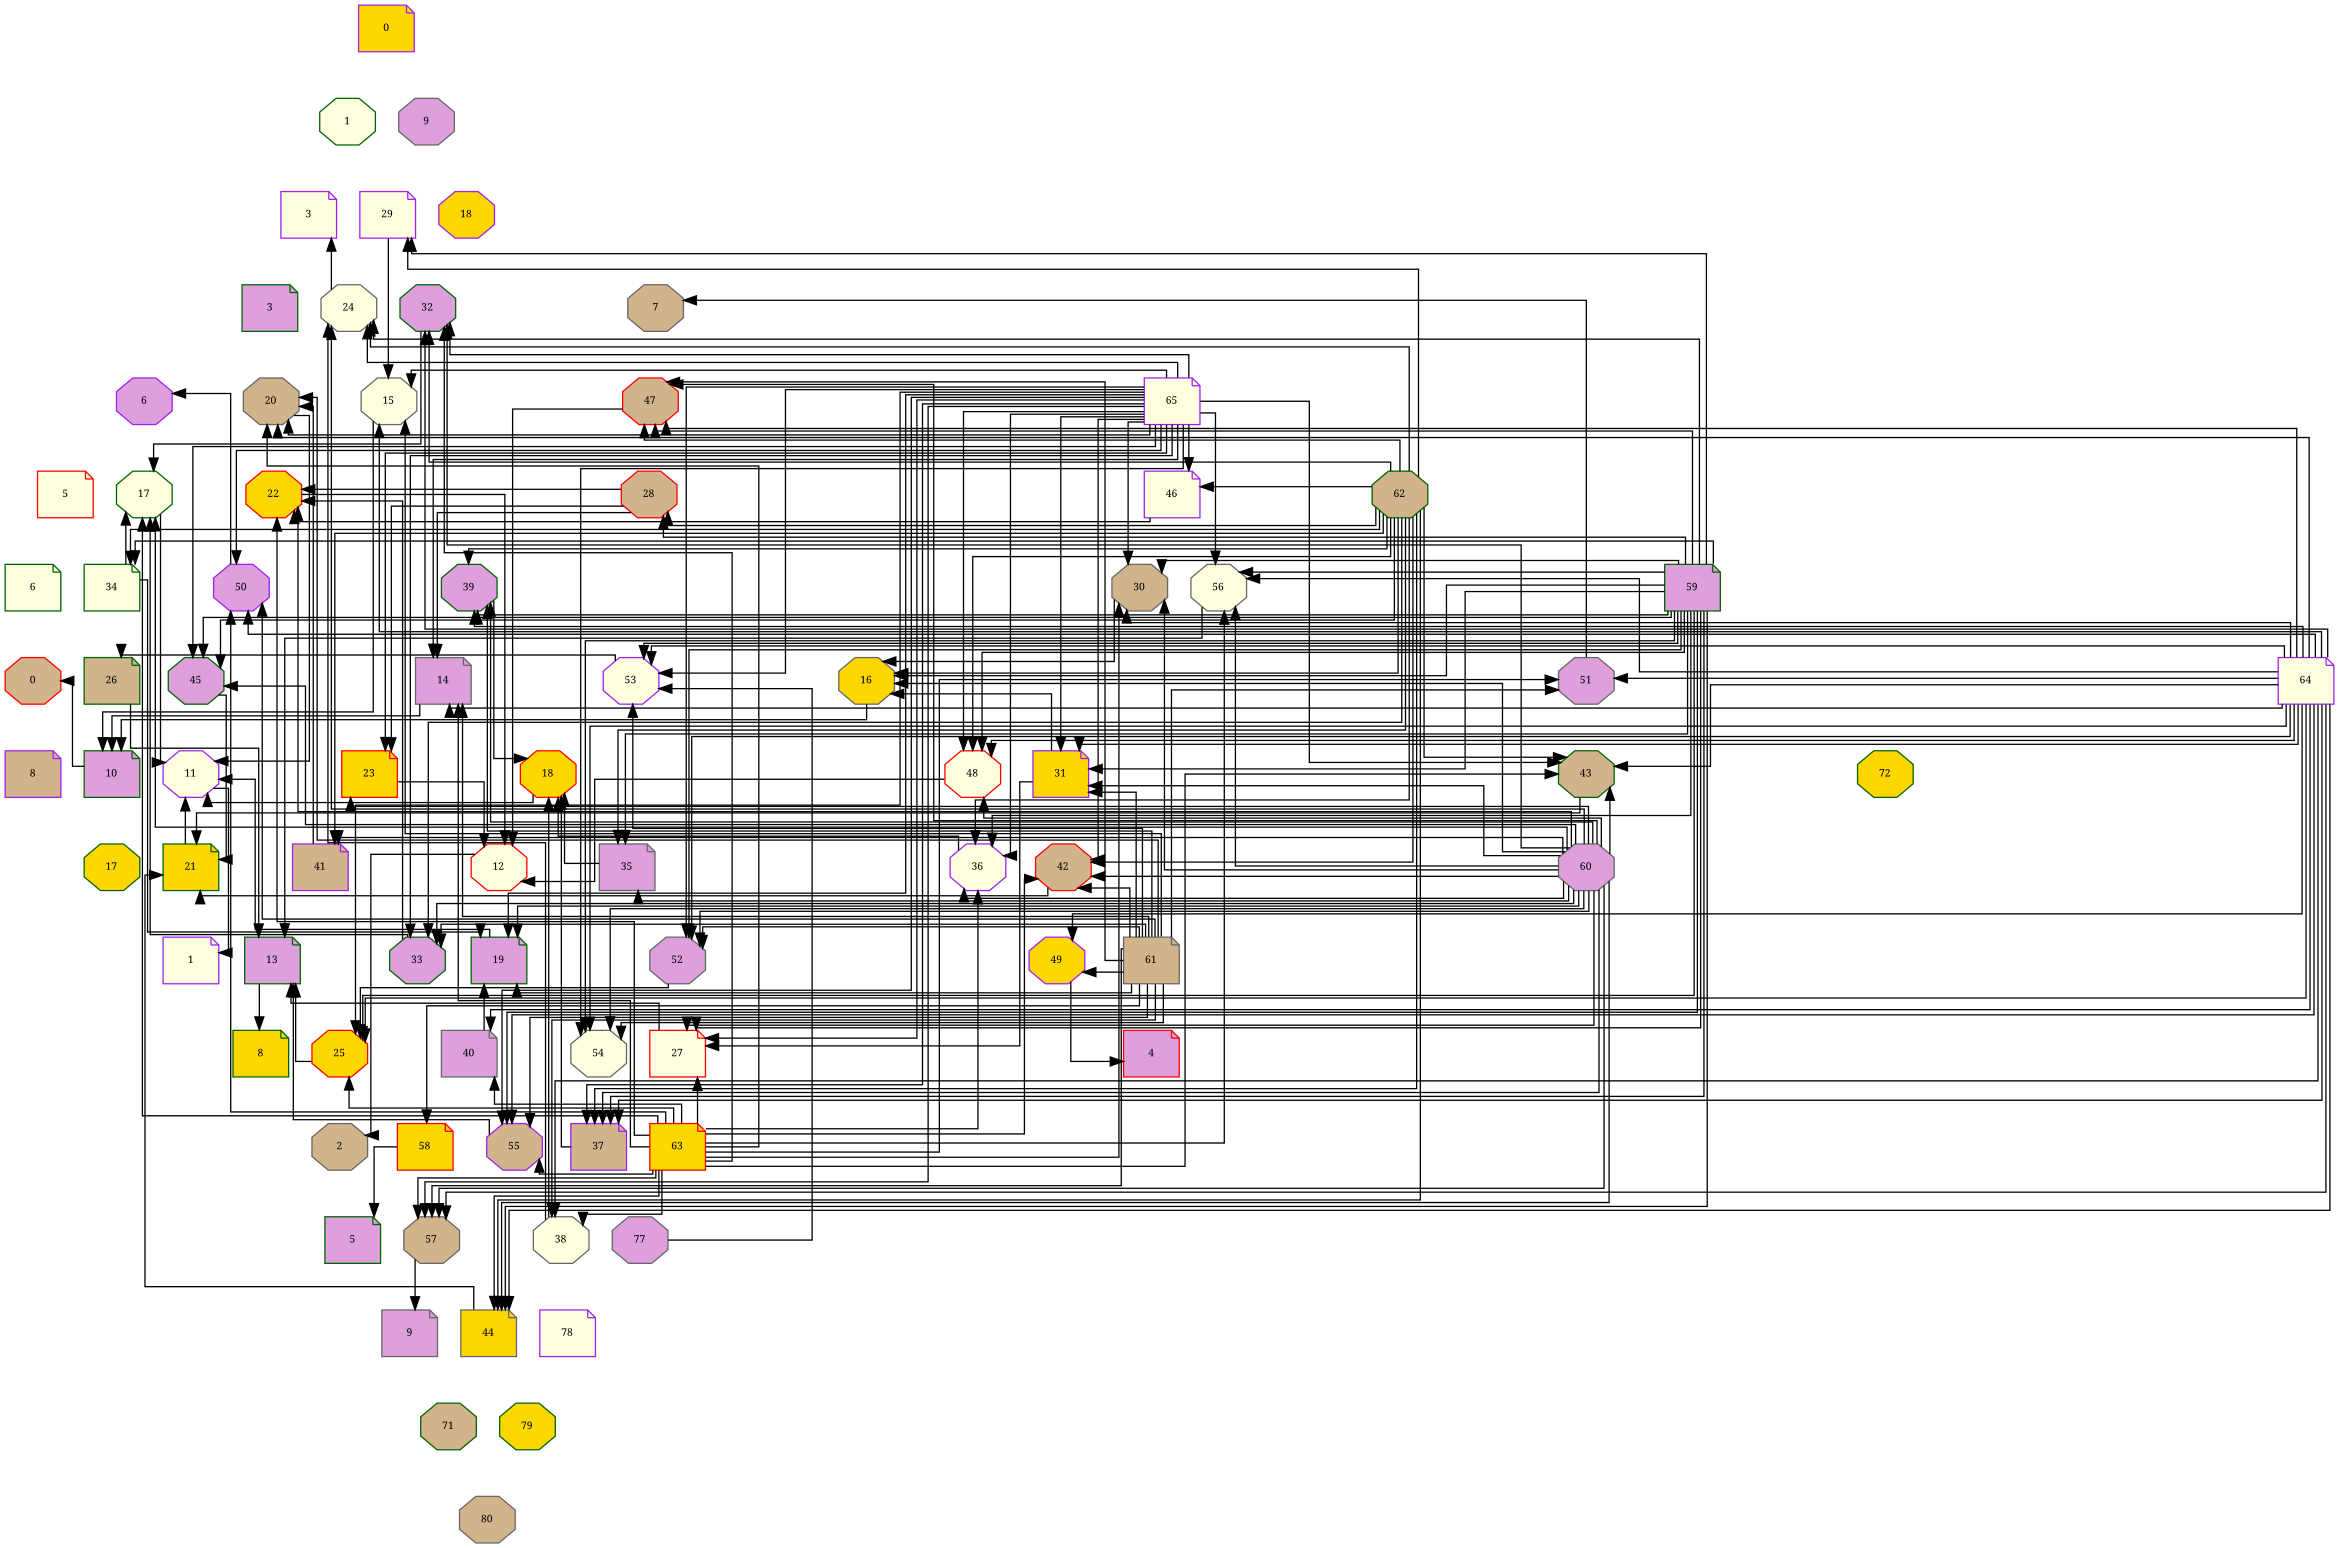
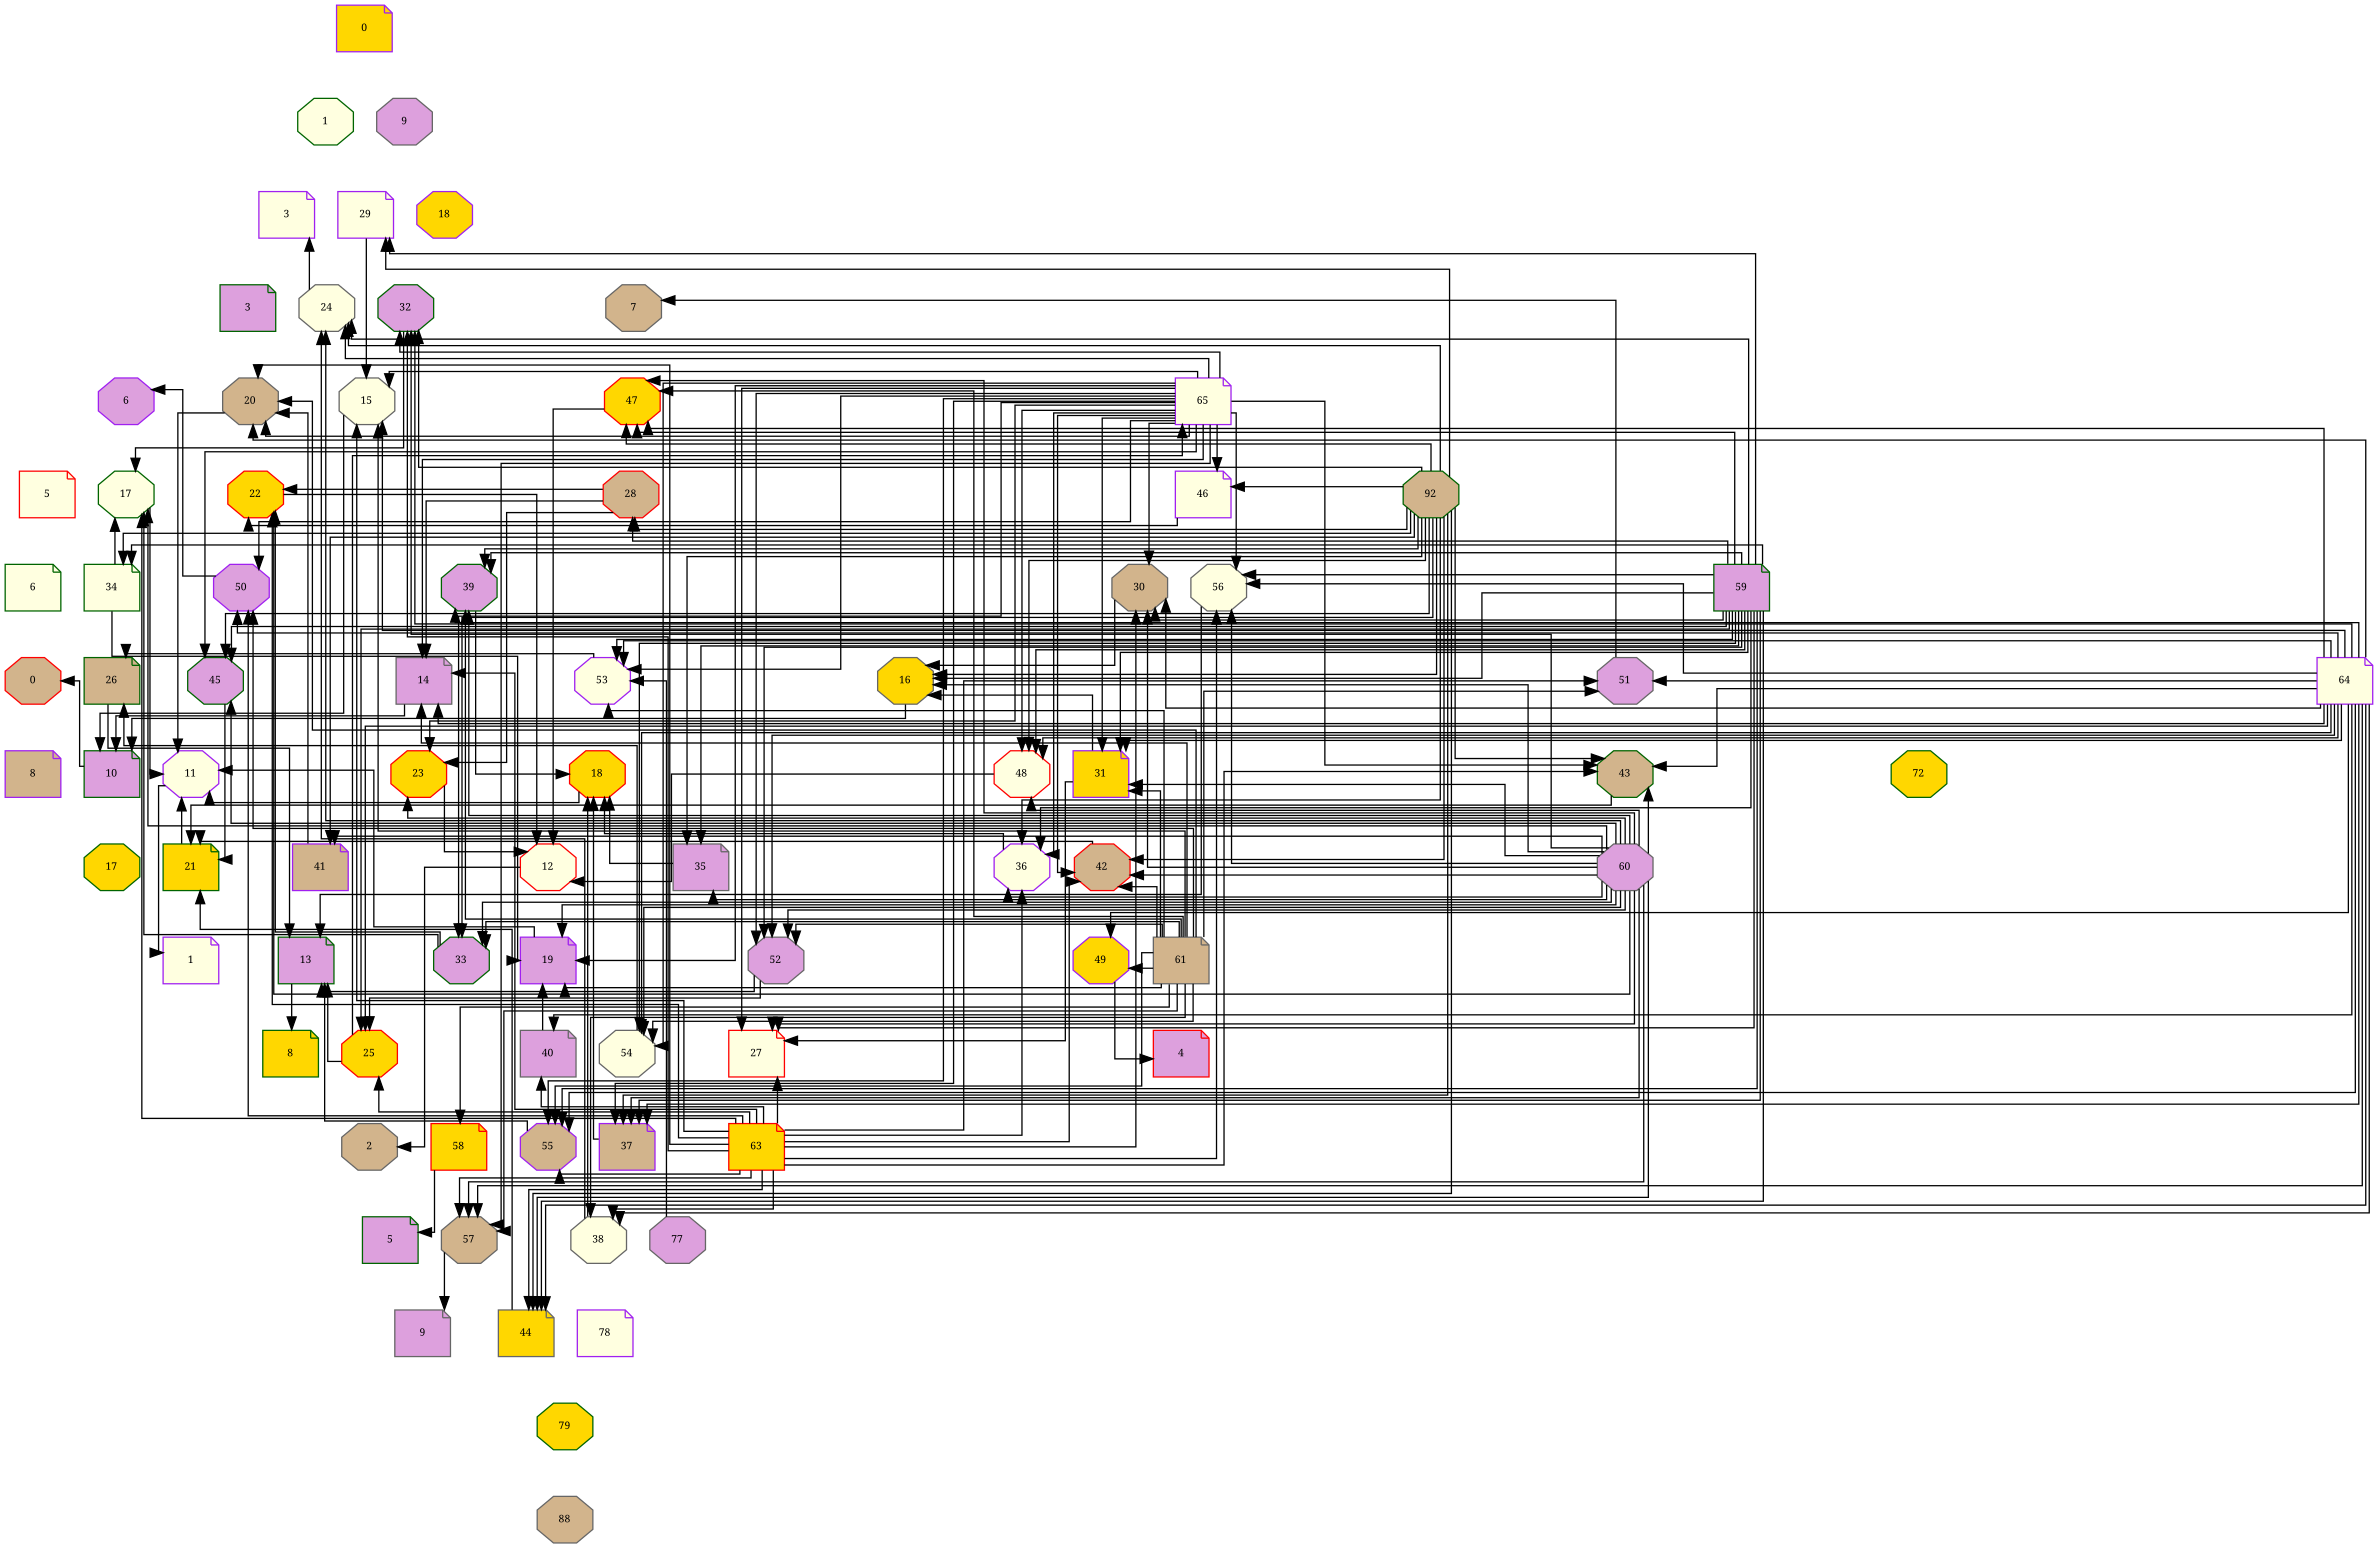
node "47": fillcolor tan -> gold
node "62": label "62" -> "92"
edge "54" -> "26": added
node "23": shape note -> octagon
edge "65" -> "25": reversed
node "19": color darkgreen -> purple
edge "63" -> "15": added
edge "27" -> "13": now "52" -> "13"
node "71": removed
node "80": label "80" -> "88"
